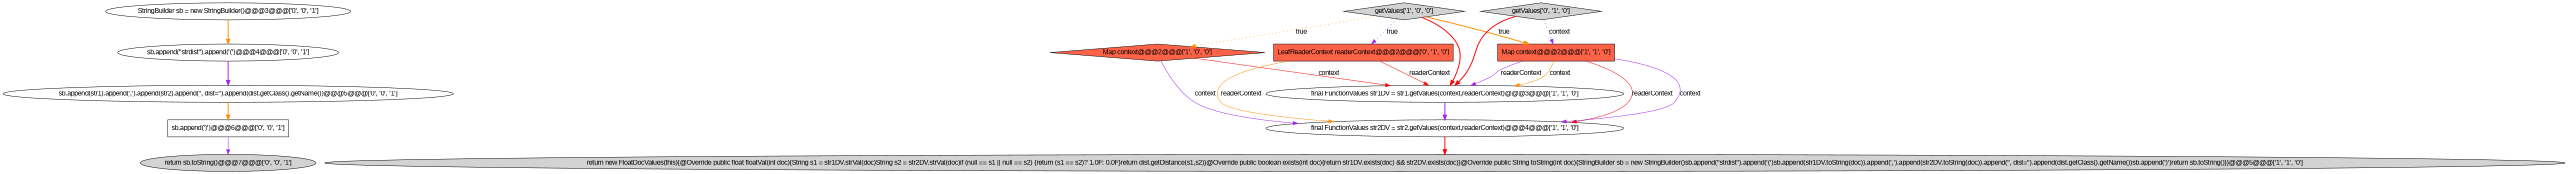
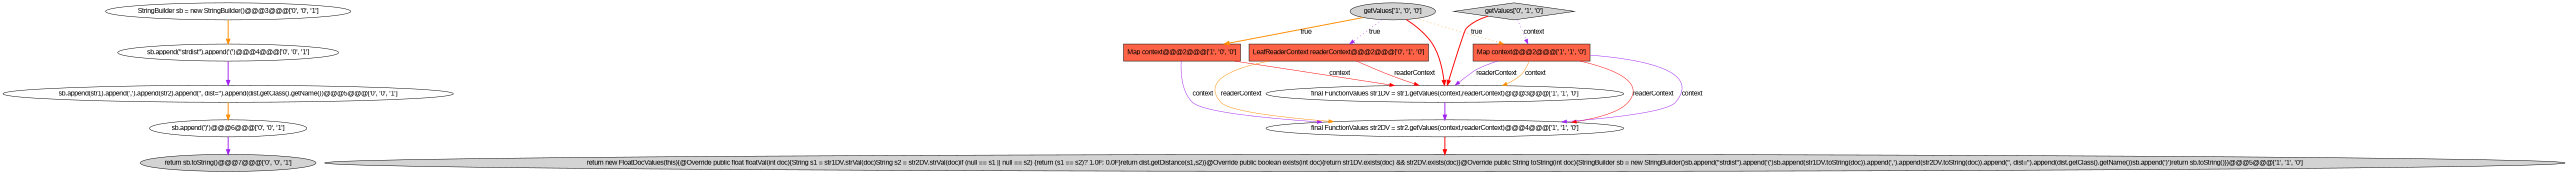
node "getValues['1', '0', '0']": shape diamond -> ellipse
edge "getValues['1', '0', '0']" -> "Map context@@@2@@@['1', '1', '0']": style bold -> dotted
edge "getValues['1', '0', '0']" -> "Map context@@@2@@@['1', '0', '0']": style dotted -> bold
node "Map context@@@2@@@['1', '0', '0']": shape diamond -> box
node "sb.append(')')@@@6@@@['0', '0', '1']": shape box -> ellipse
edge "sb.append(')')@@@6@@@['0', '0', '1']" -> "return sb.toString()@@@7@@@['0', '0', '1']": style solid -> bold
